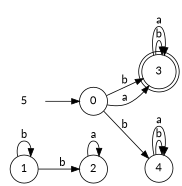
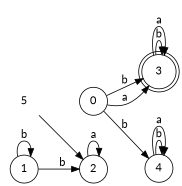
edge "5" -> "0": now "5" -> "2"
